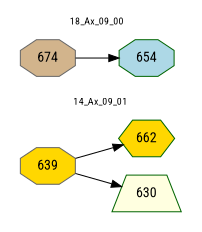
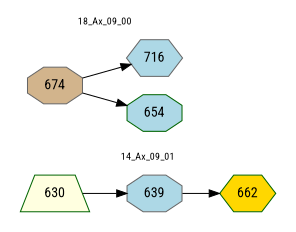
node "716": added
node "639": fillcolor gold -> lightblue
edge "639" -> "630": reversed
